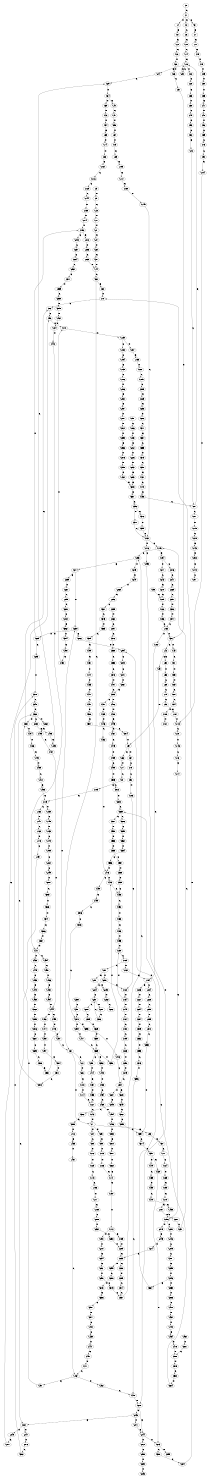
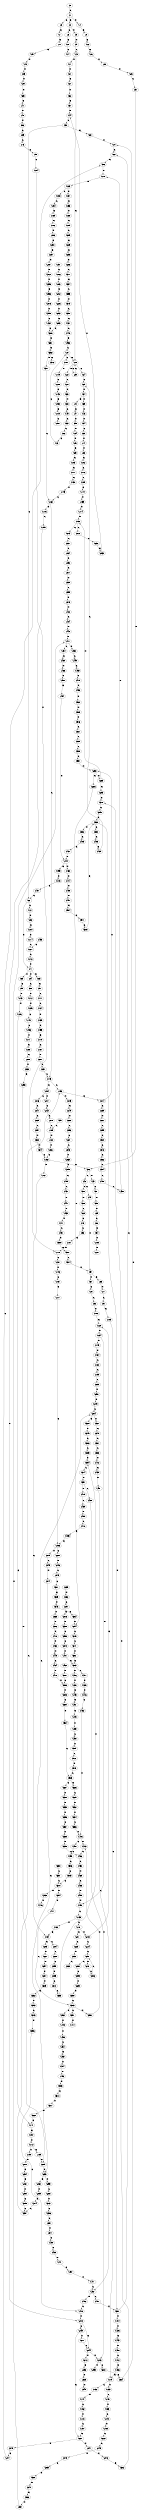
edge "S2" -> "S5": added, label "A"
edge "S14" -> "S18": now "S13" -> "S18"
node "S395": removed
node "S437": removed
